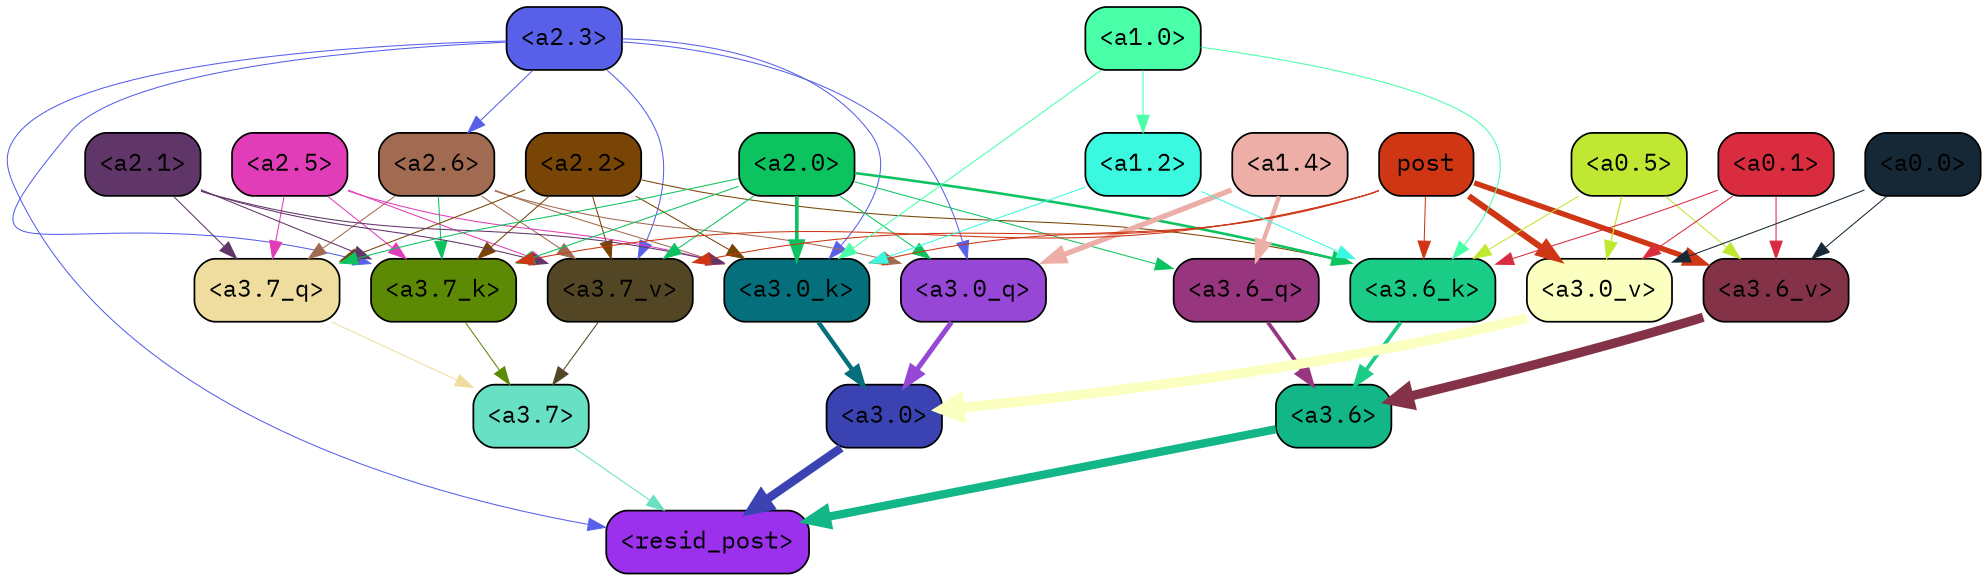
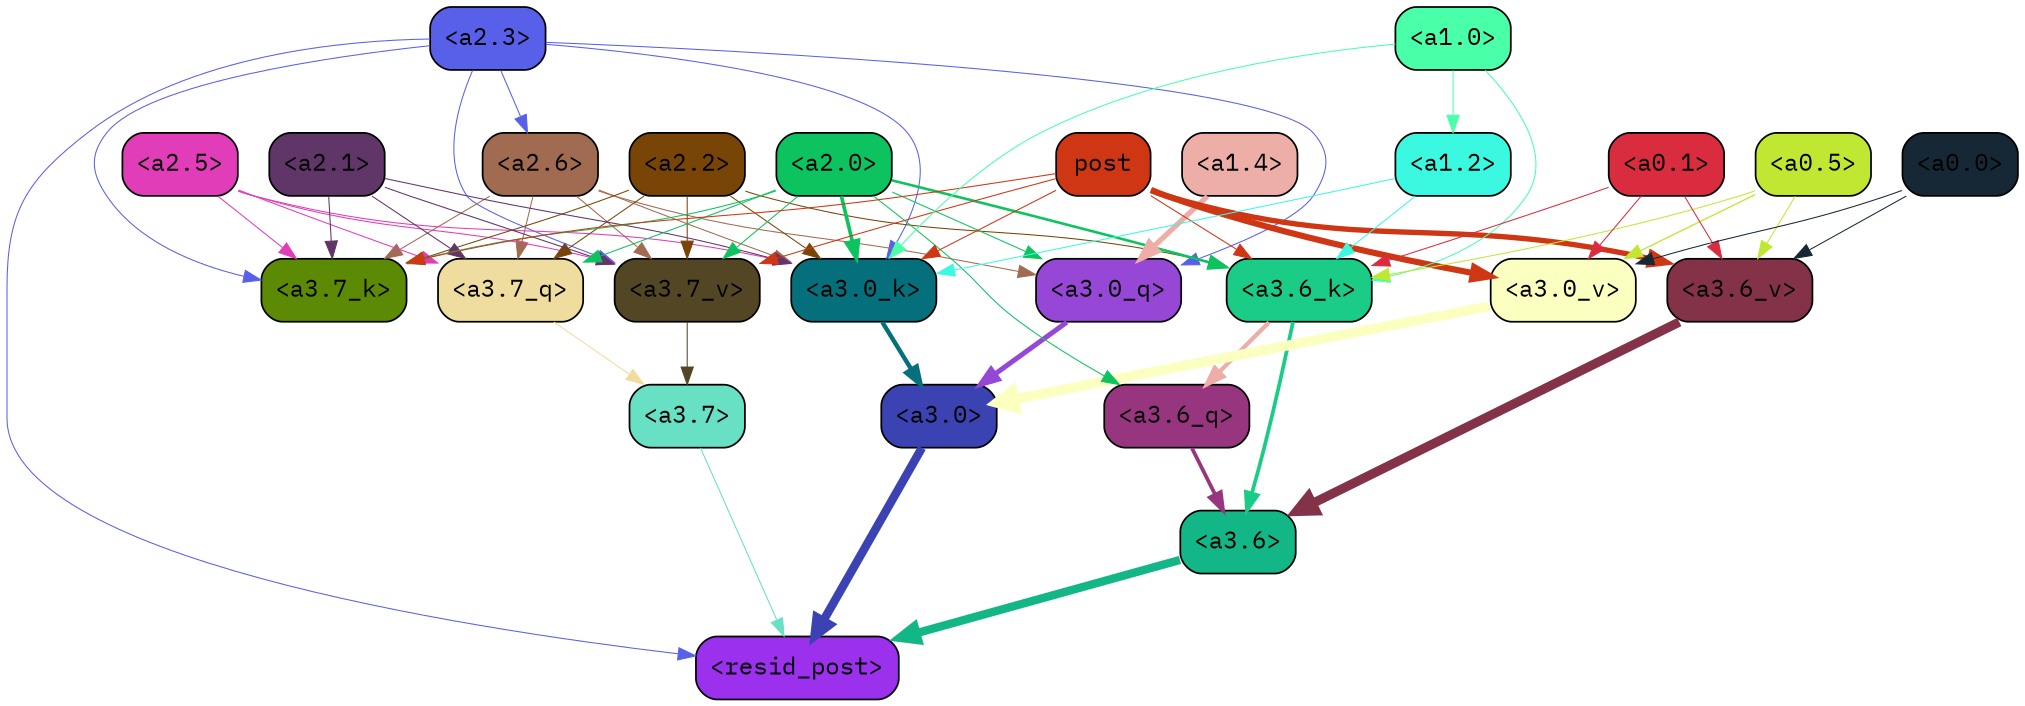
edge "<a2.6>" -> "<a3.7_k>": color #0dc35f -> #a16b51
edge "<a1.4>" -> "<a3.6_q>": now "<a3.6_k>" -> "<a3.6_q>"
edge "<a3.7_k>" -> "<a3.7>": removed
